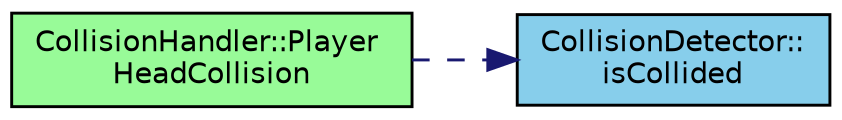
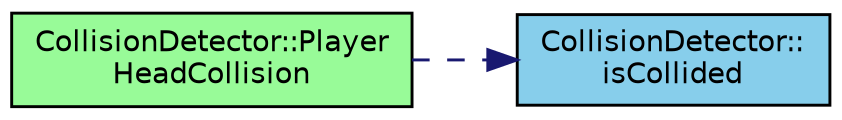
node "CollisionHandler::Player HeadCollision": label "CollisionHandler::Player HeadCollision" -> "CollisionDetector::Player HeadCollision"
